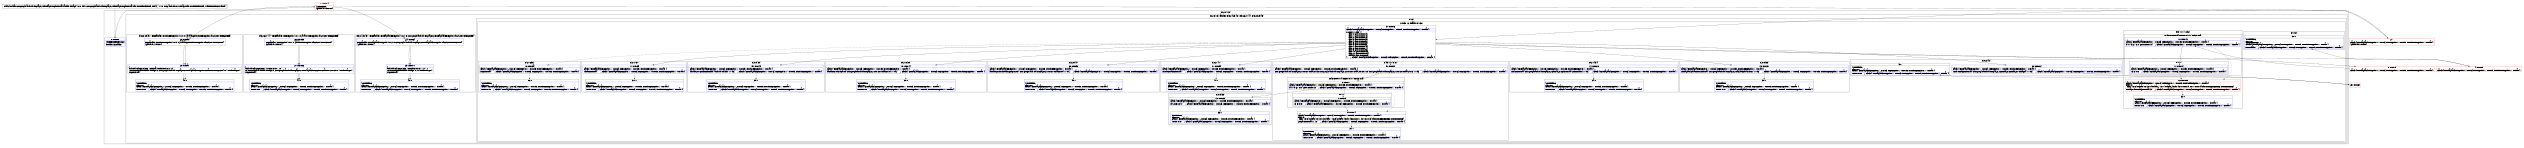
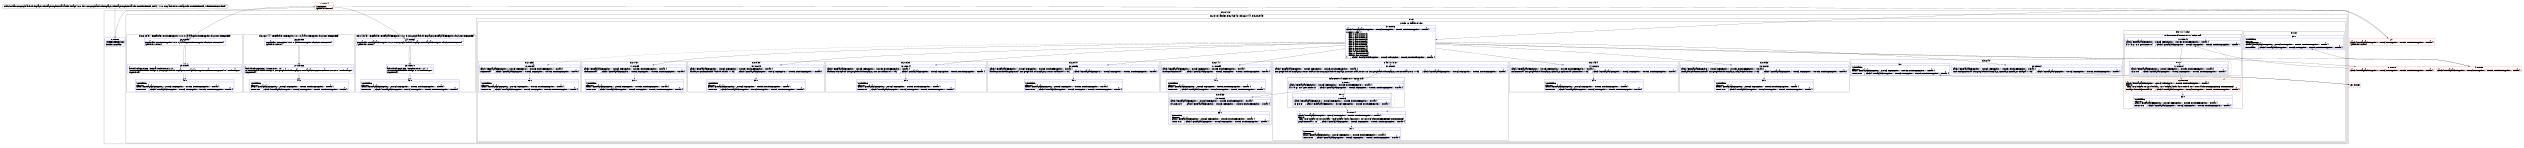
edge "3: 0x0006" -> "14: 0x0028": added
